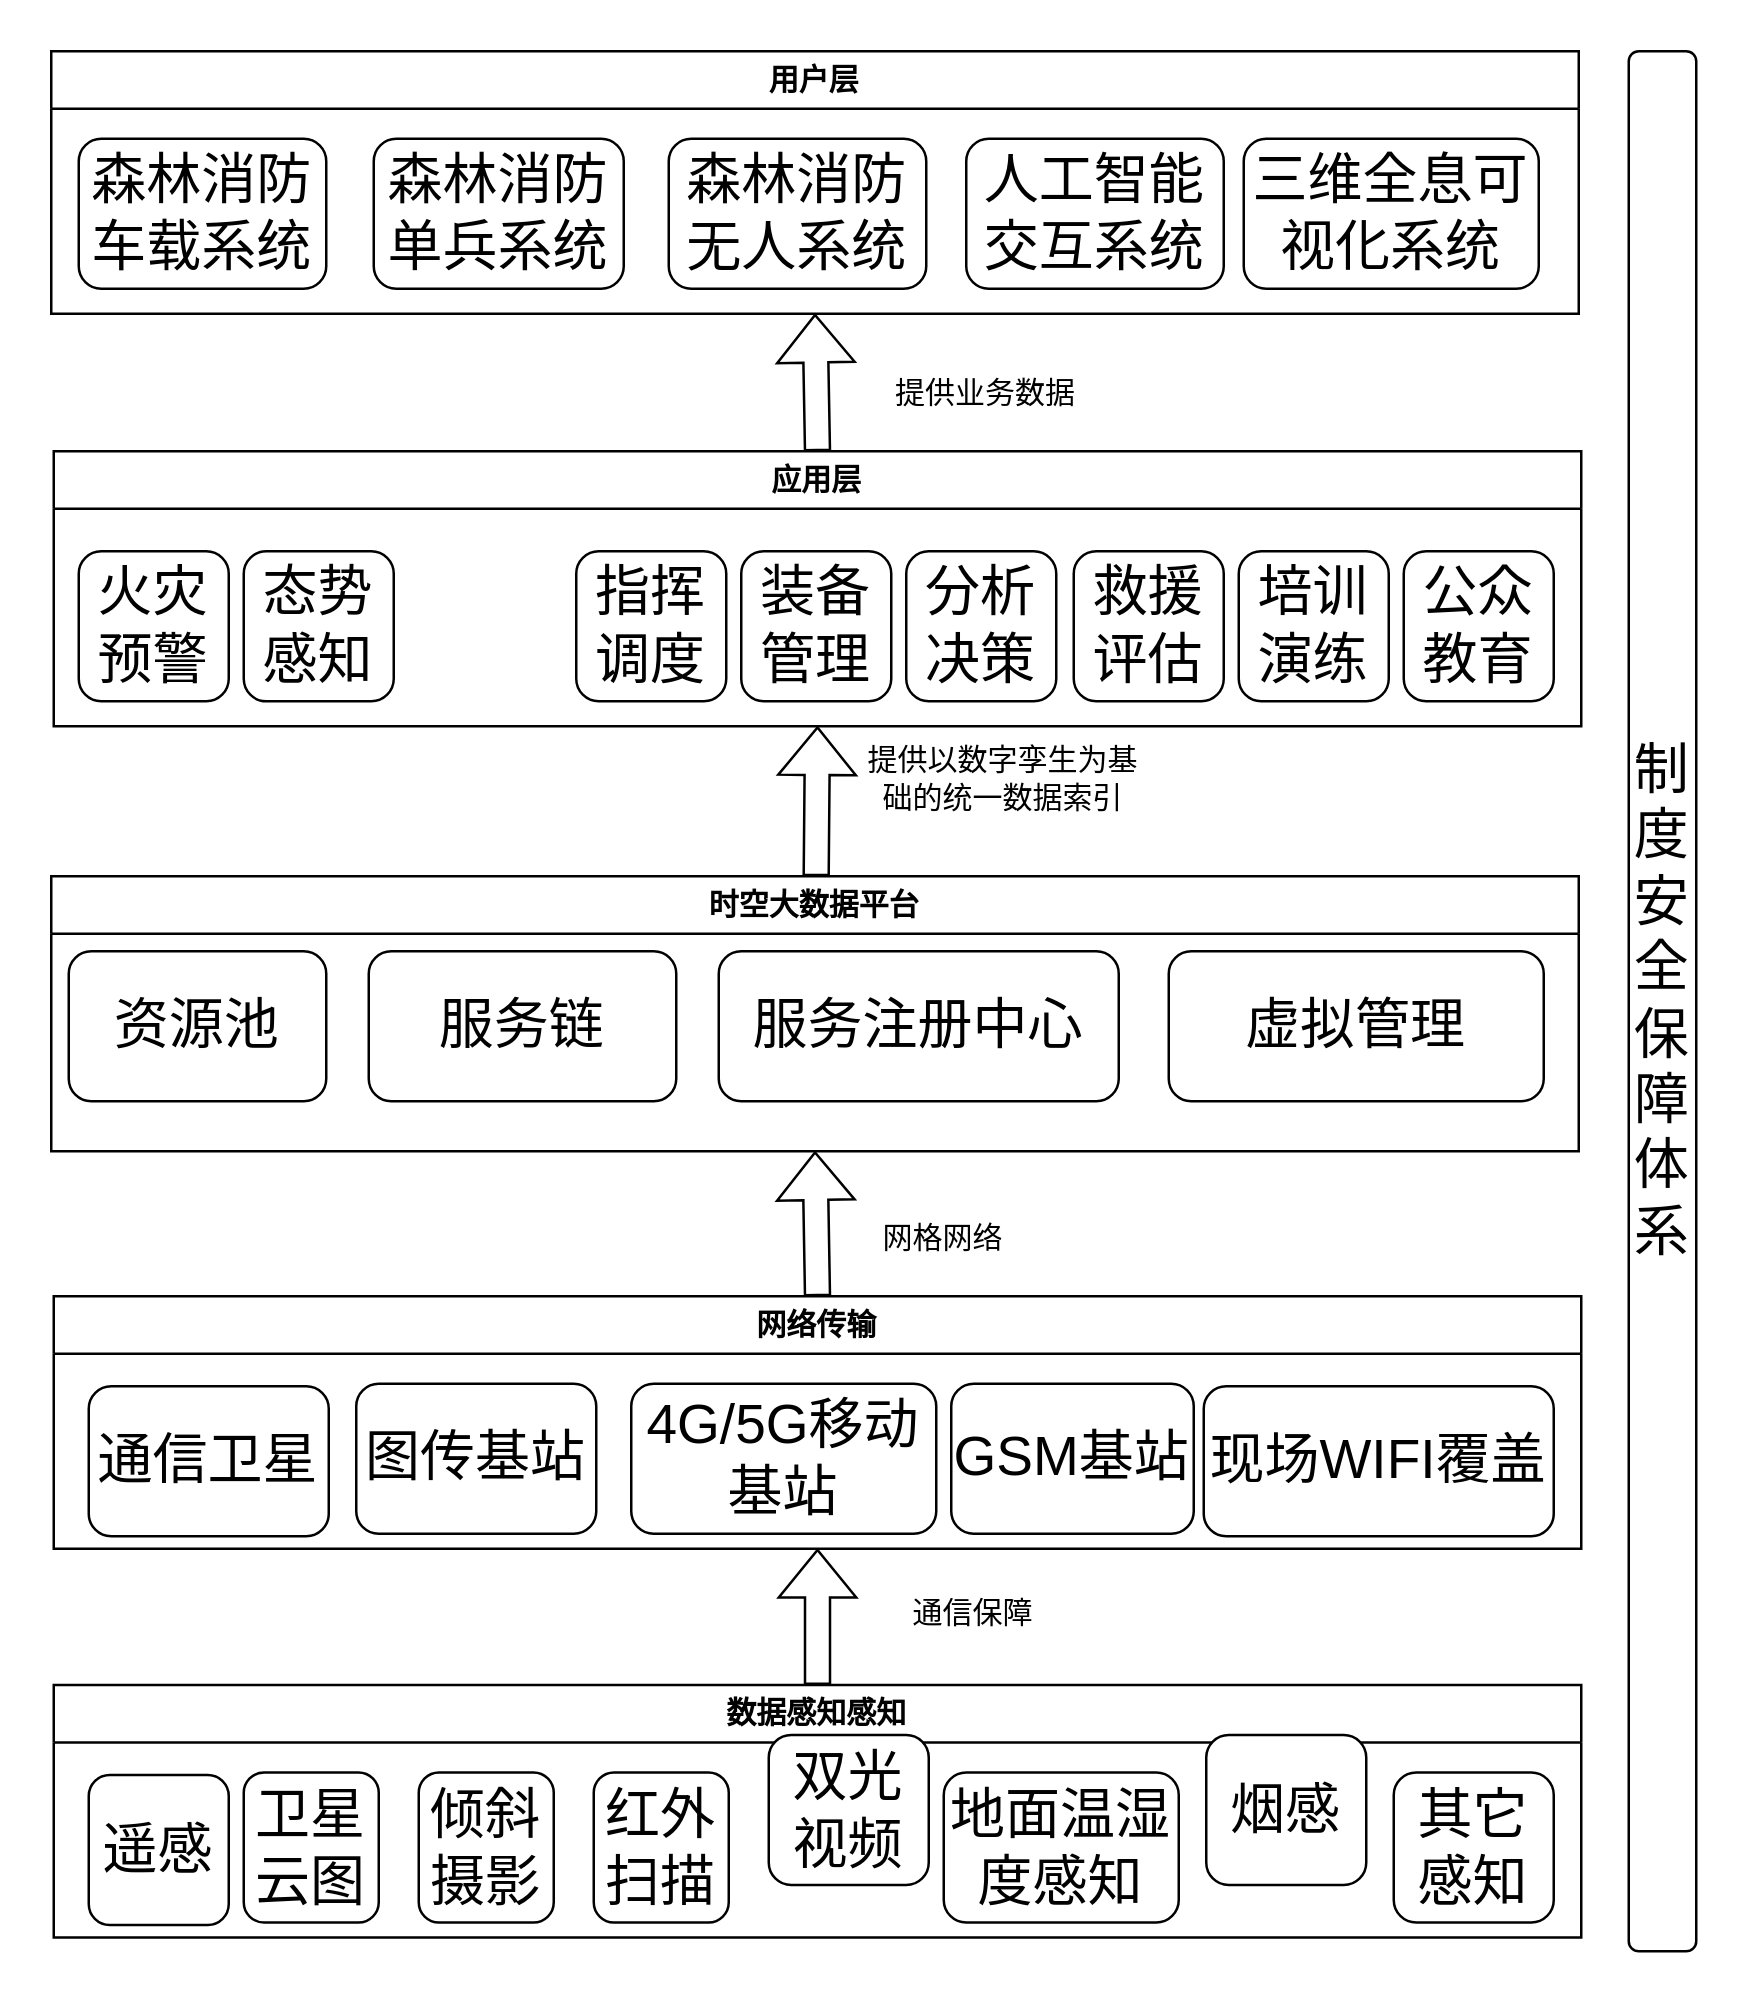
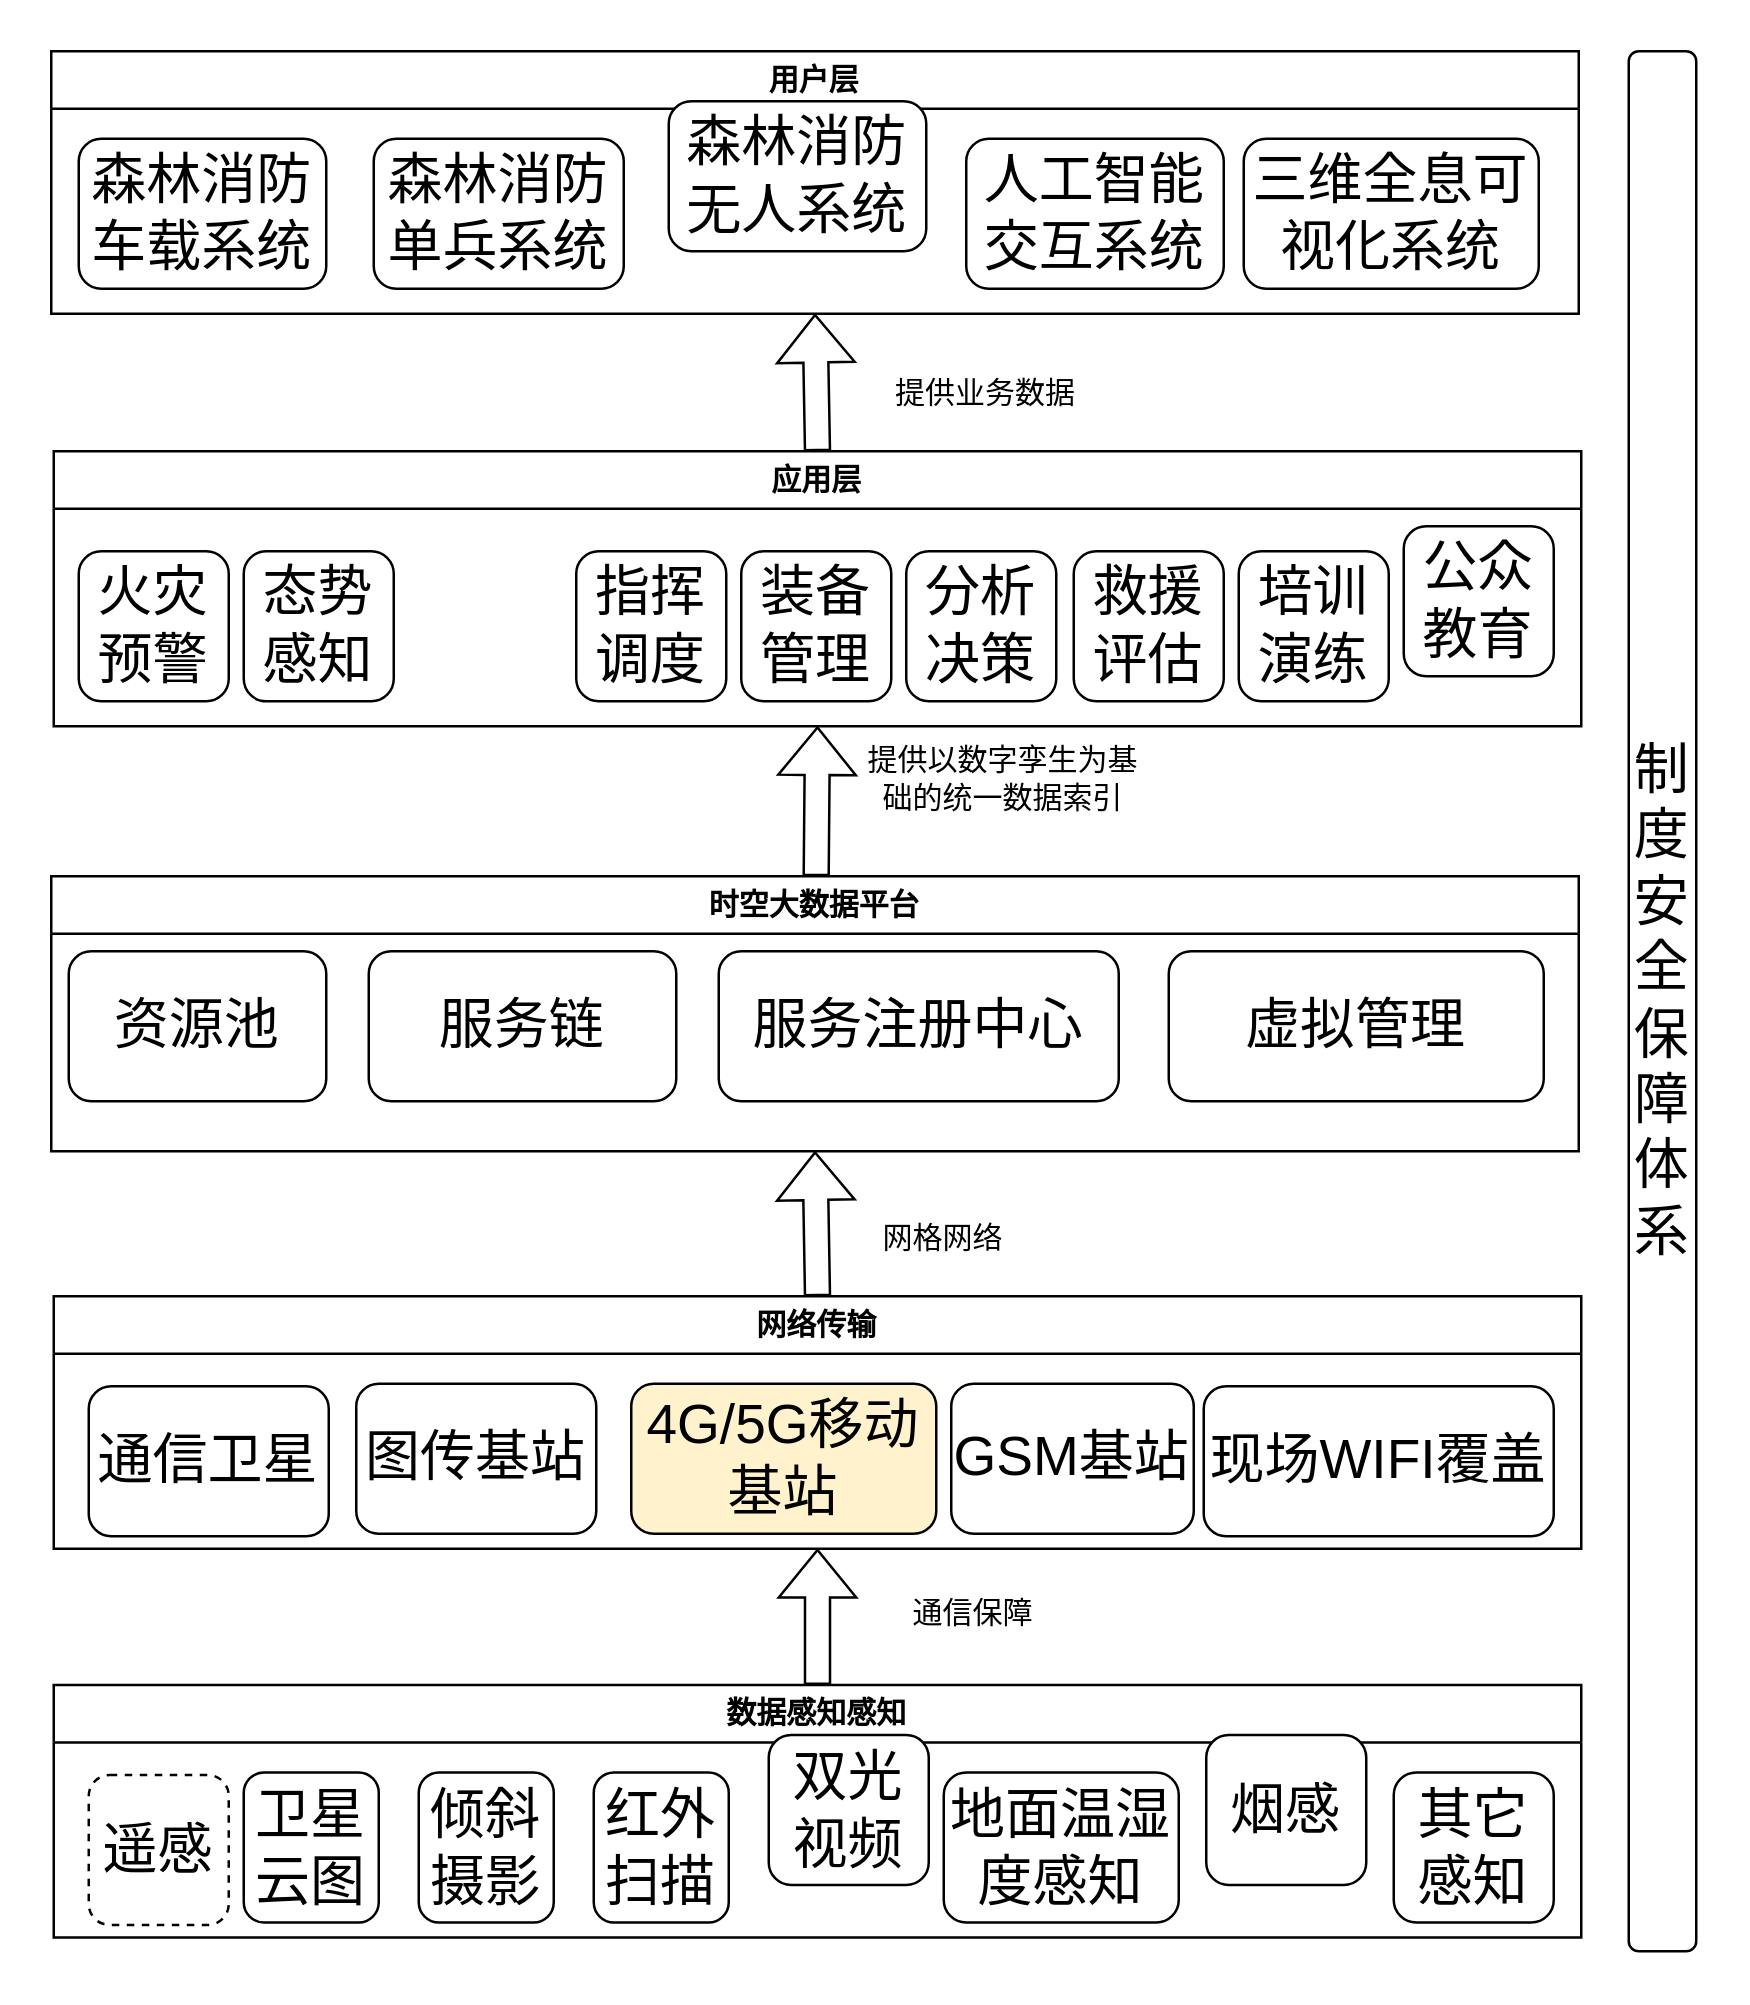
node "森林消防无人系统": moved (798, 214) -> (798, 176)
node "公众教育": moved (1479, 626) -> (1479, 601)
node "4G/5G移动基站": fillcolor #ffffff -> #fff2cc
node "遥感": style solid -> dashed
